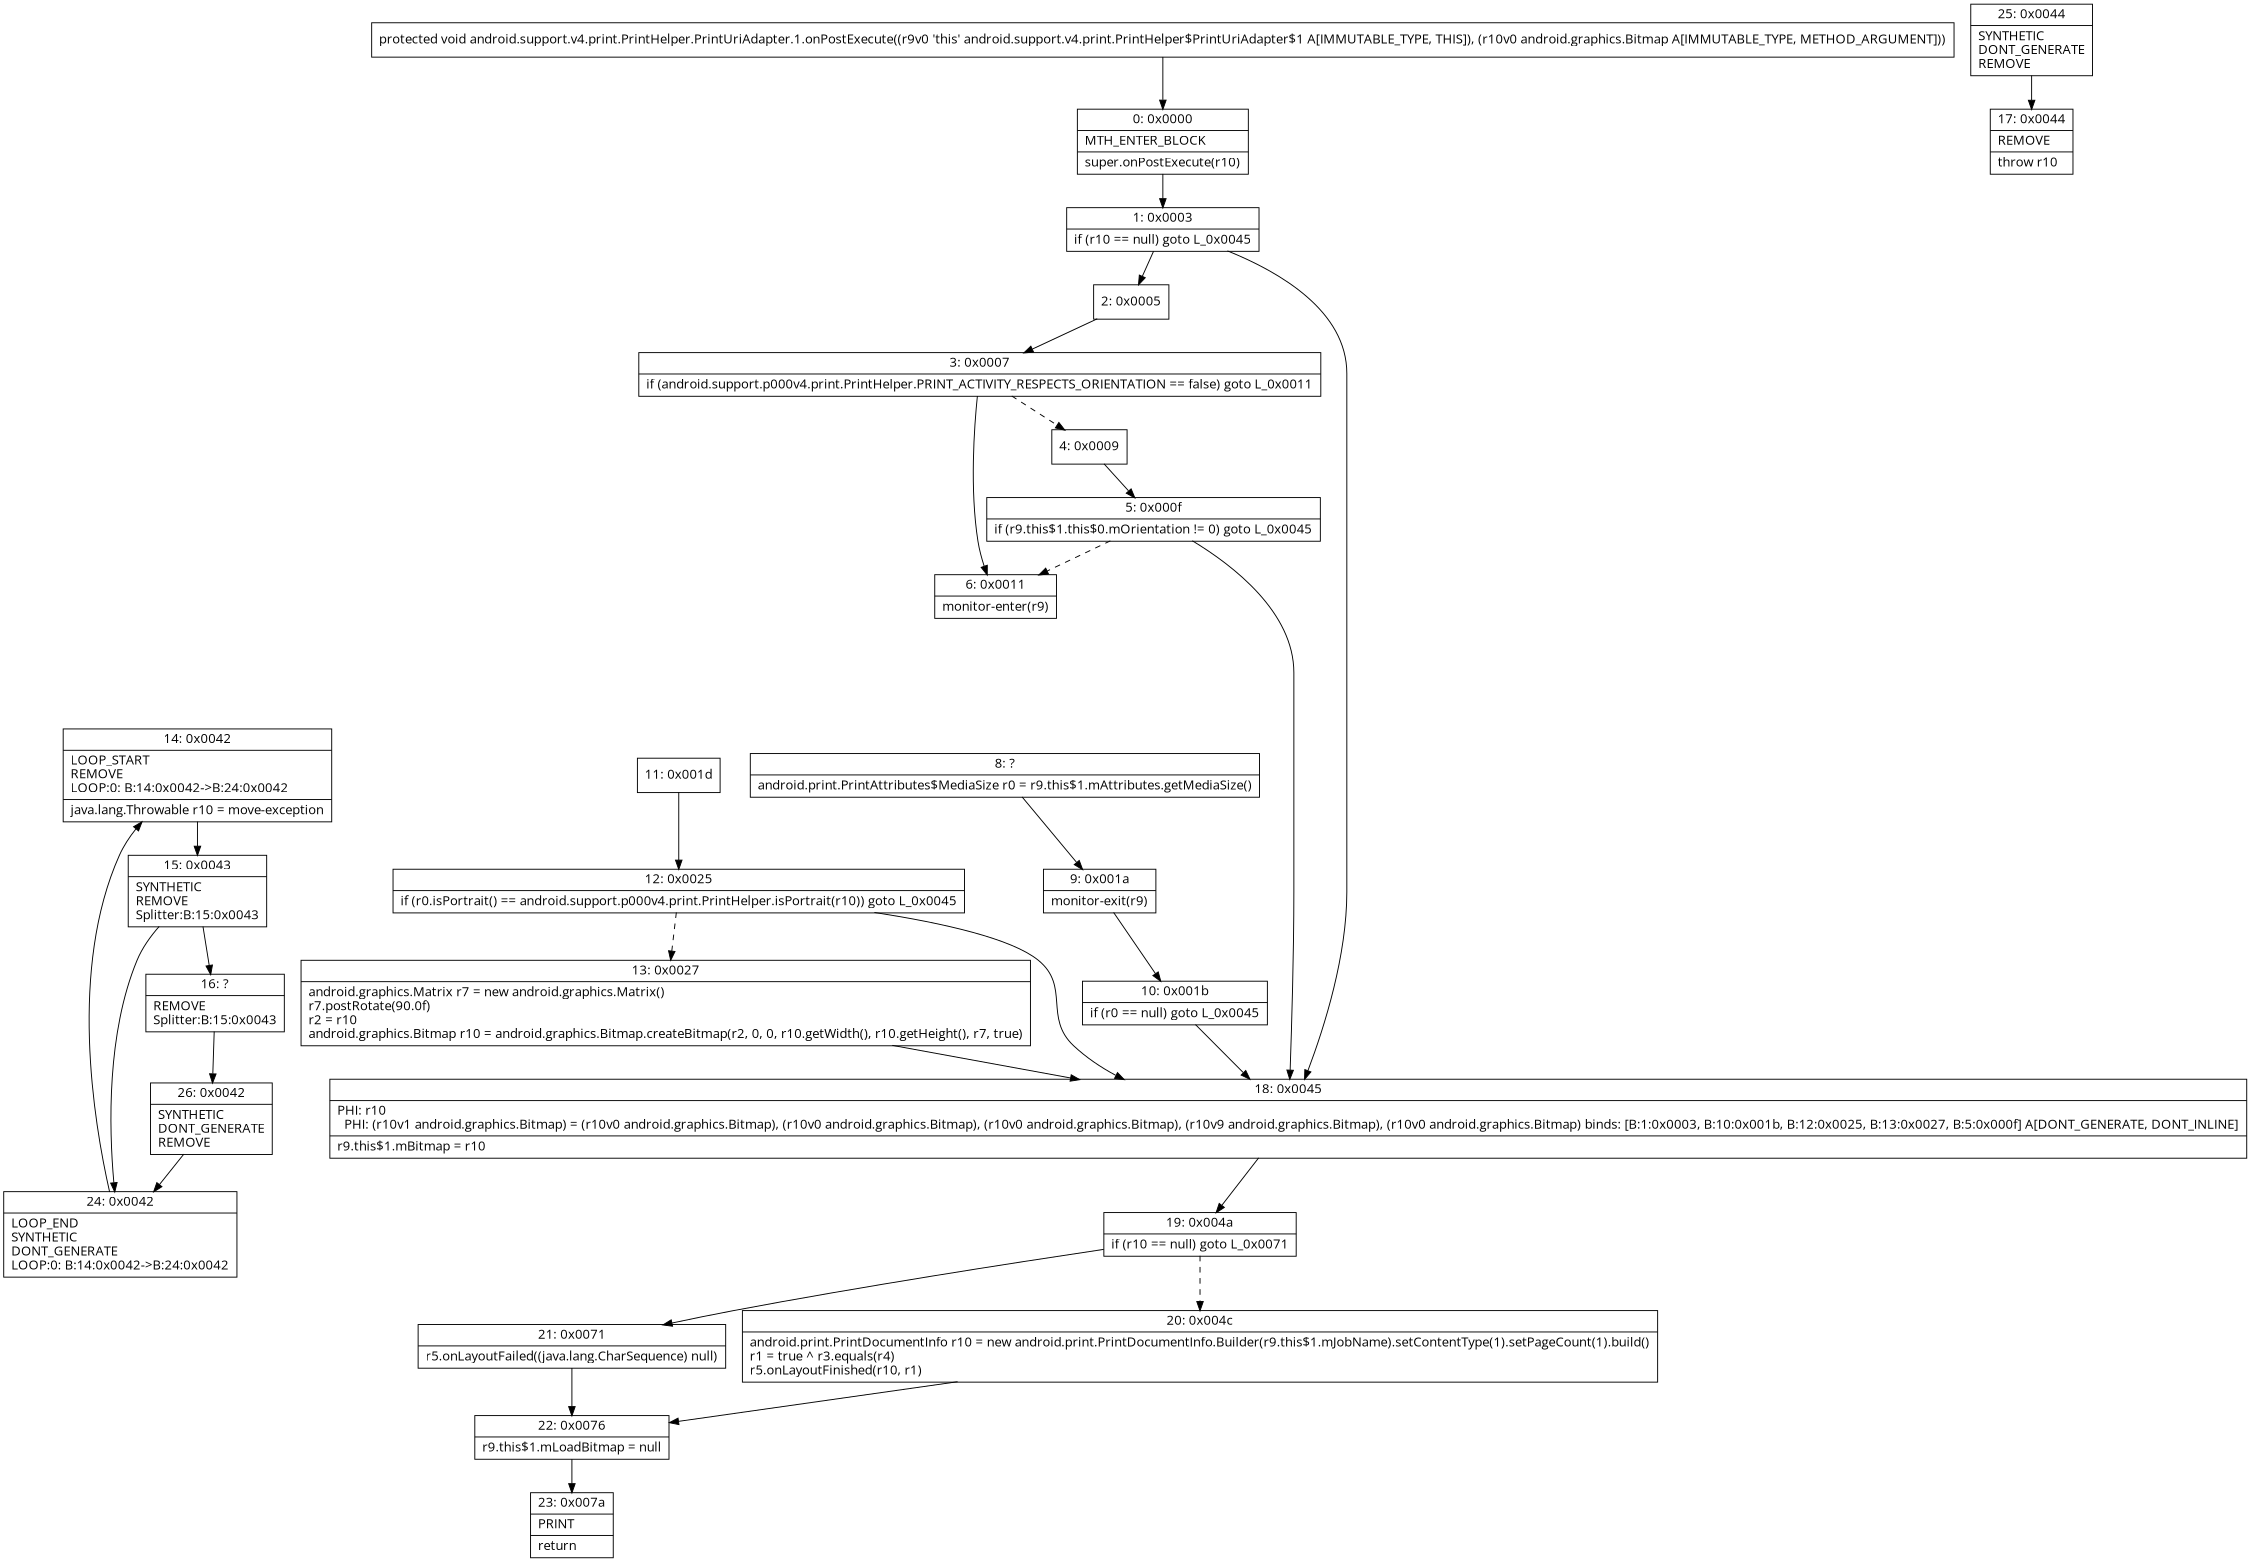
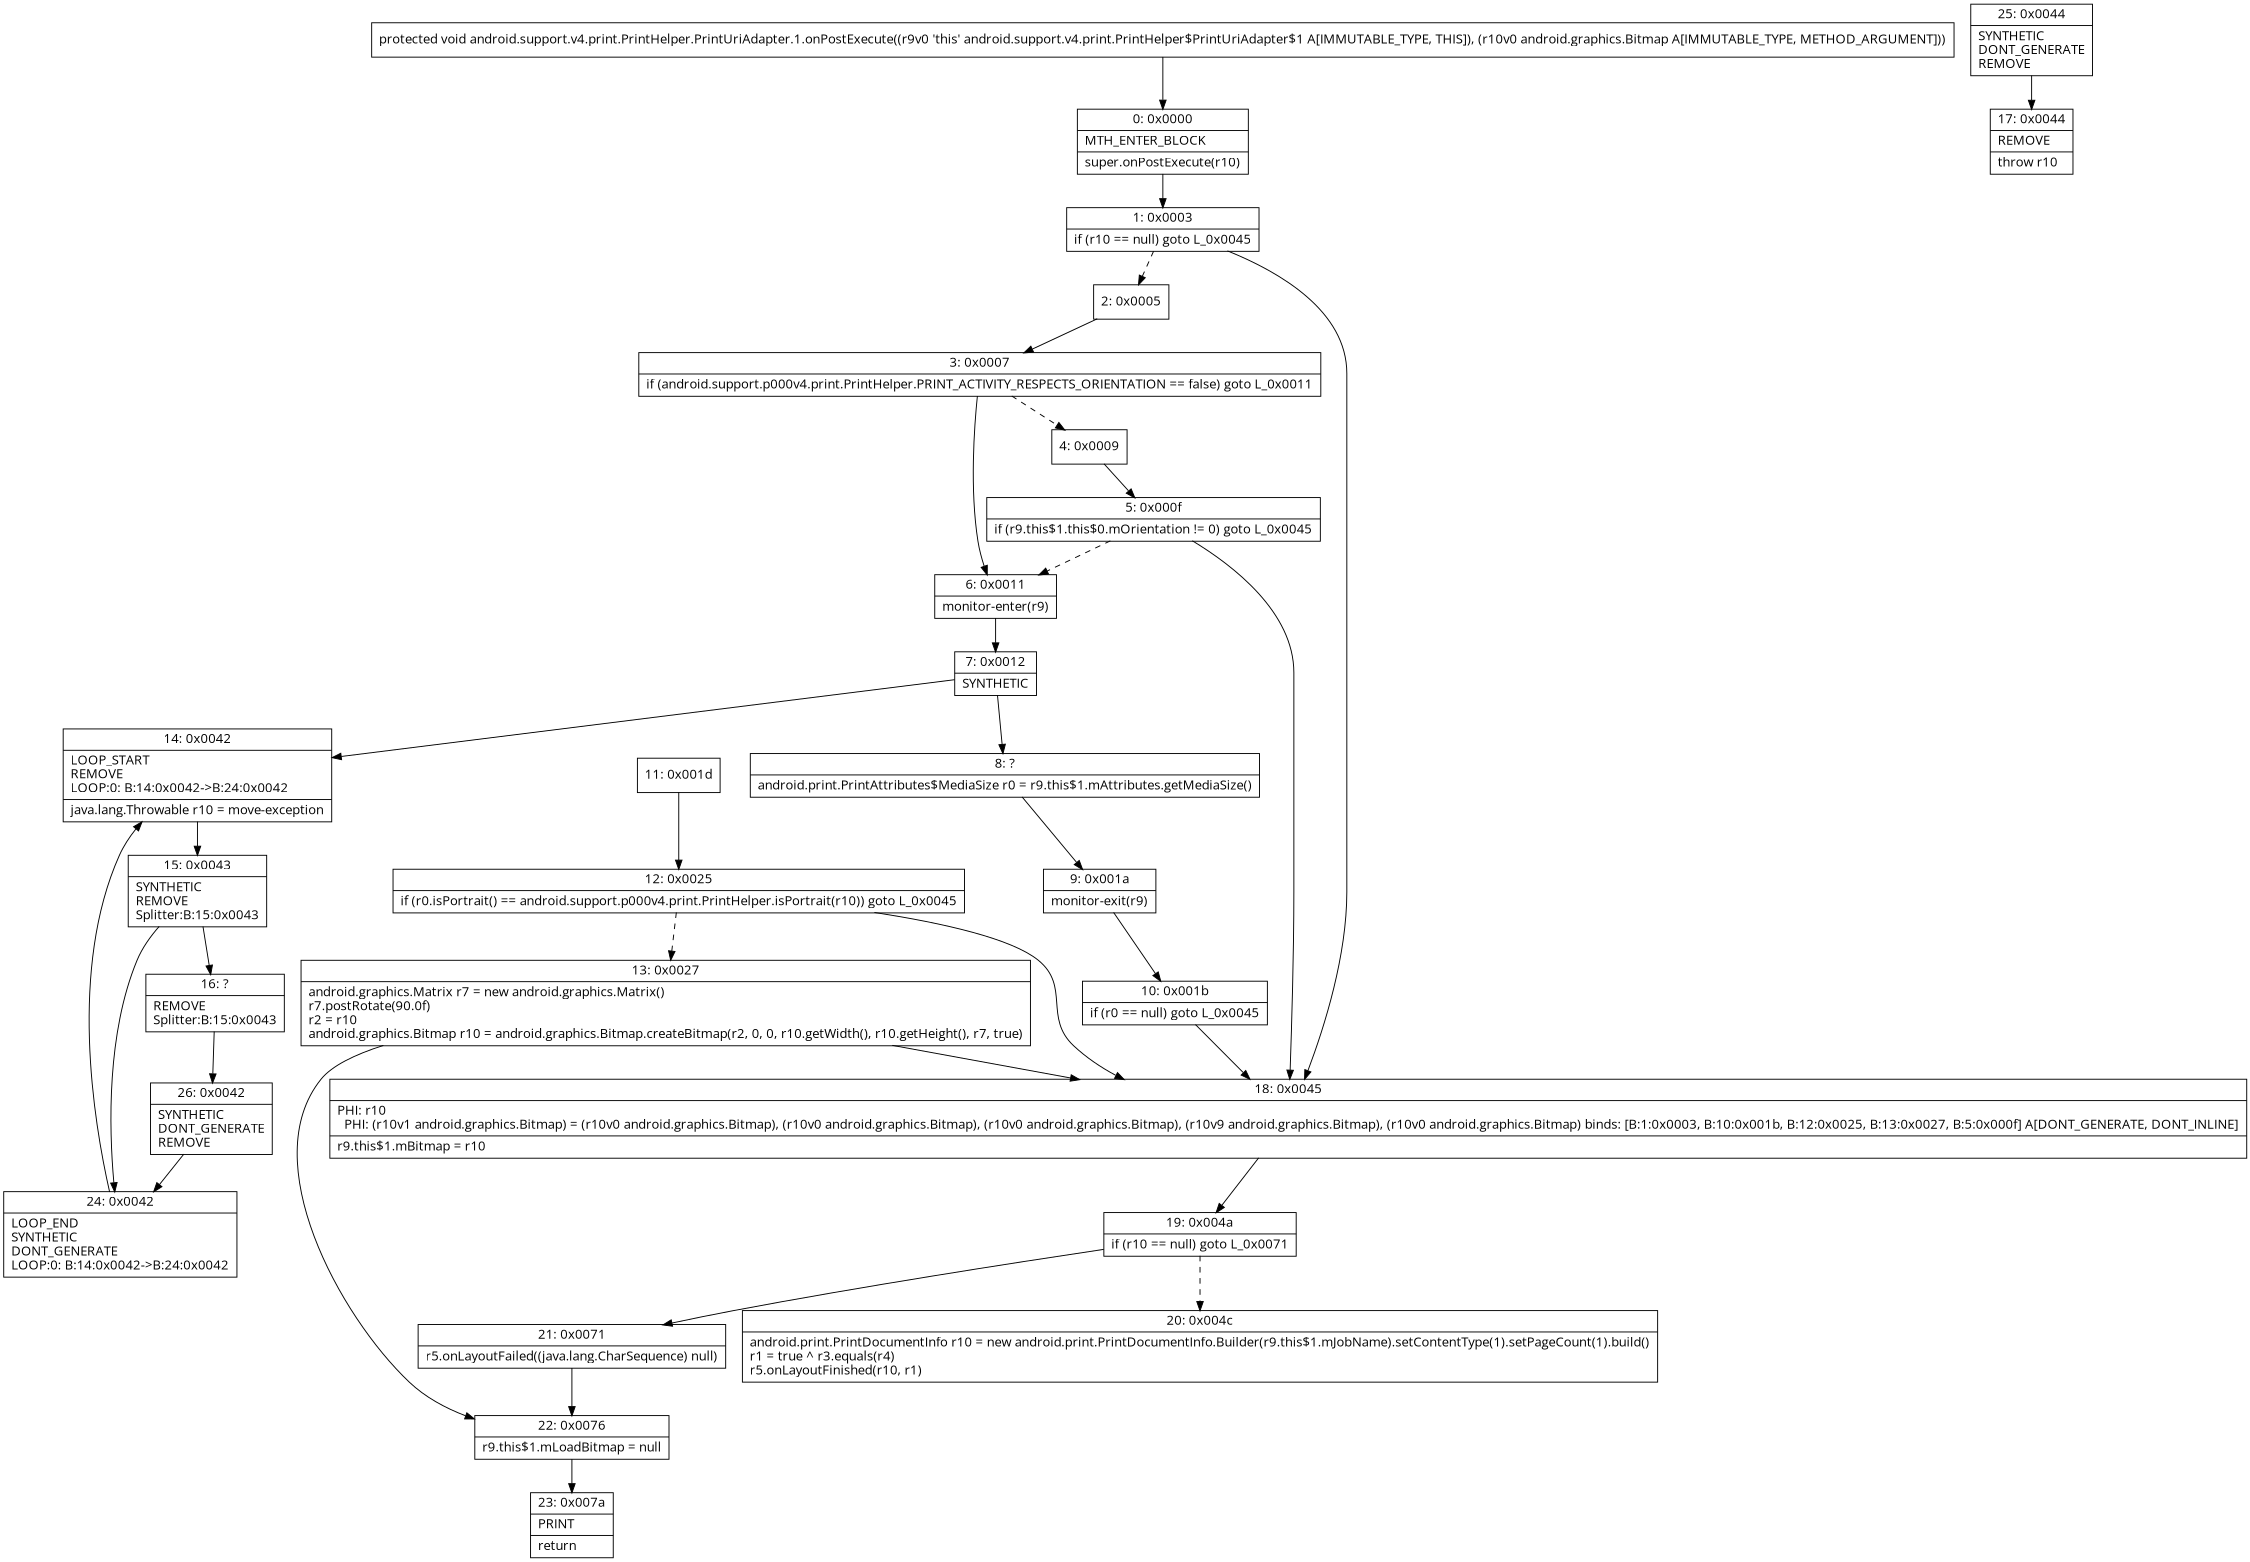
edge "1: 0x0003" -> "2: 0x0005": style solid -> dashed
node "7: 0x0012": added
edge "20: 0x004c" -> "22: 0x0076": now "13: 0x0027" -> "22: 0x0076"
